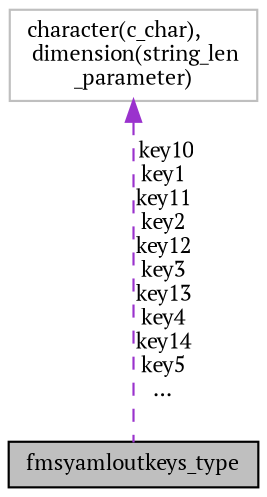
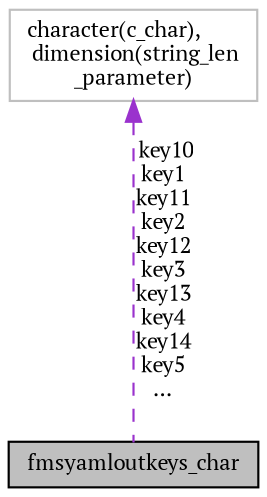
node "fmsyamloutkeys_type": label "fmsyamloutkeys_type" -> "fmsyamloutkeys_char"
